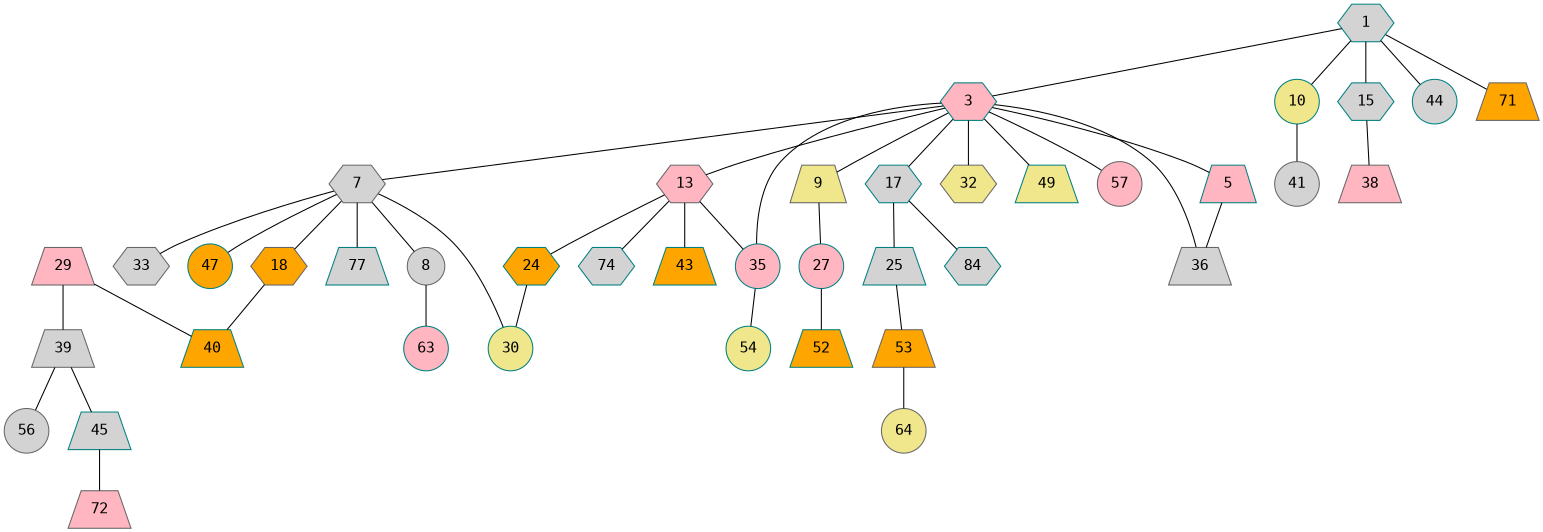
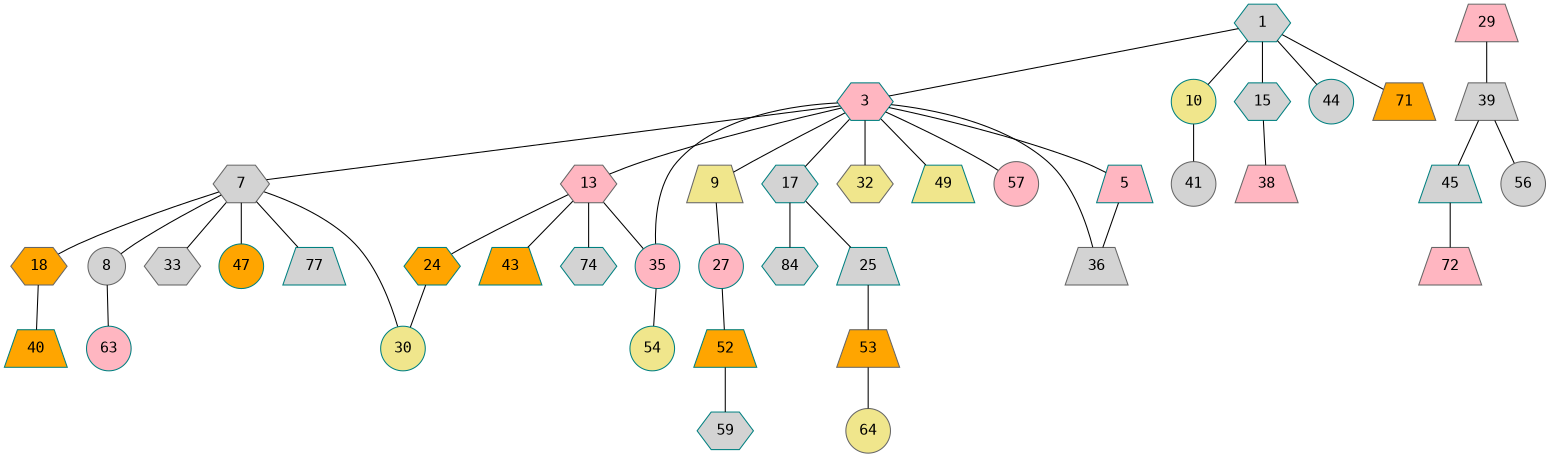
edge "29" -- "40": removed
node "59": added
